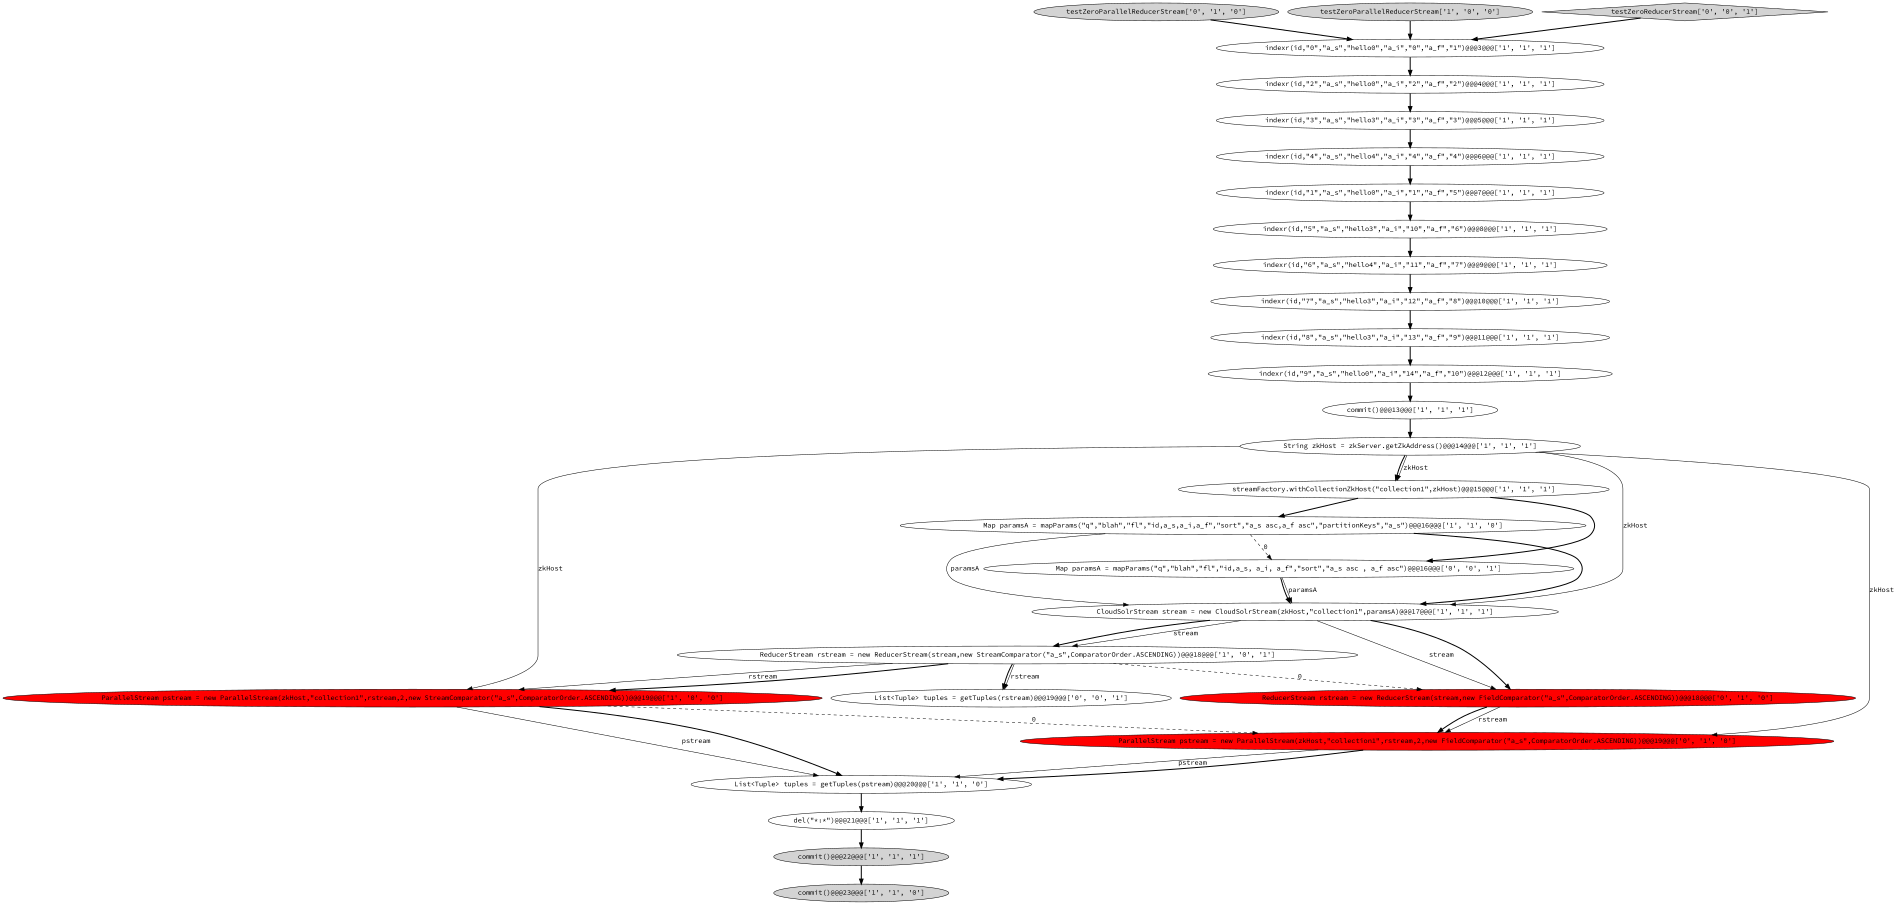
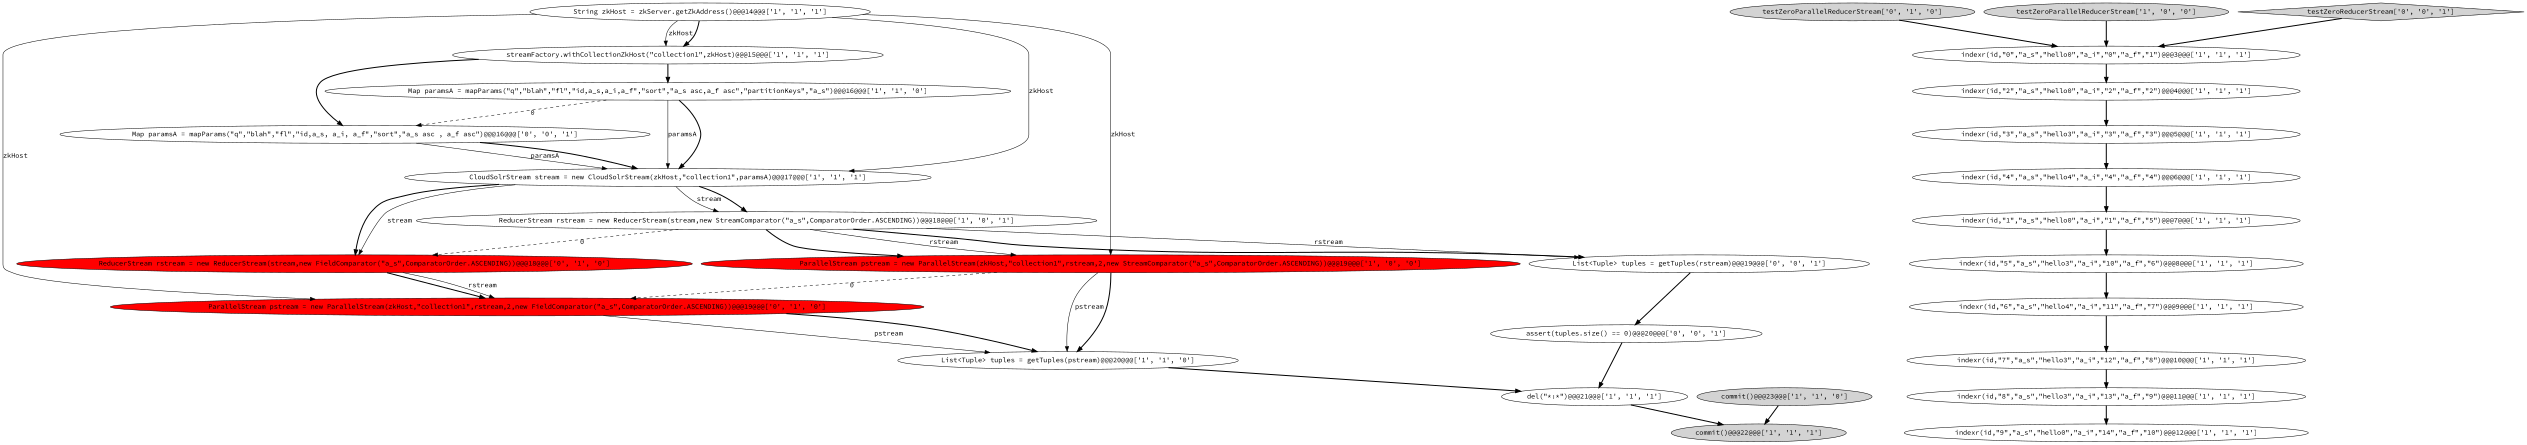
node "assert(tuples.size() == 0)@@@20@@@['0', '0', '1']": added
node "commit()@@@13@@@['1', '1', '1']": removed
edge "commit()@@@22@@@['1', '1', '1']" -> "commit()@@@23@@@['1', '1', '0']": reversed
